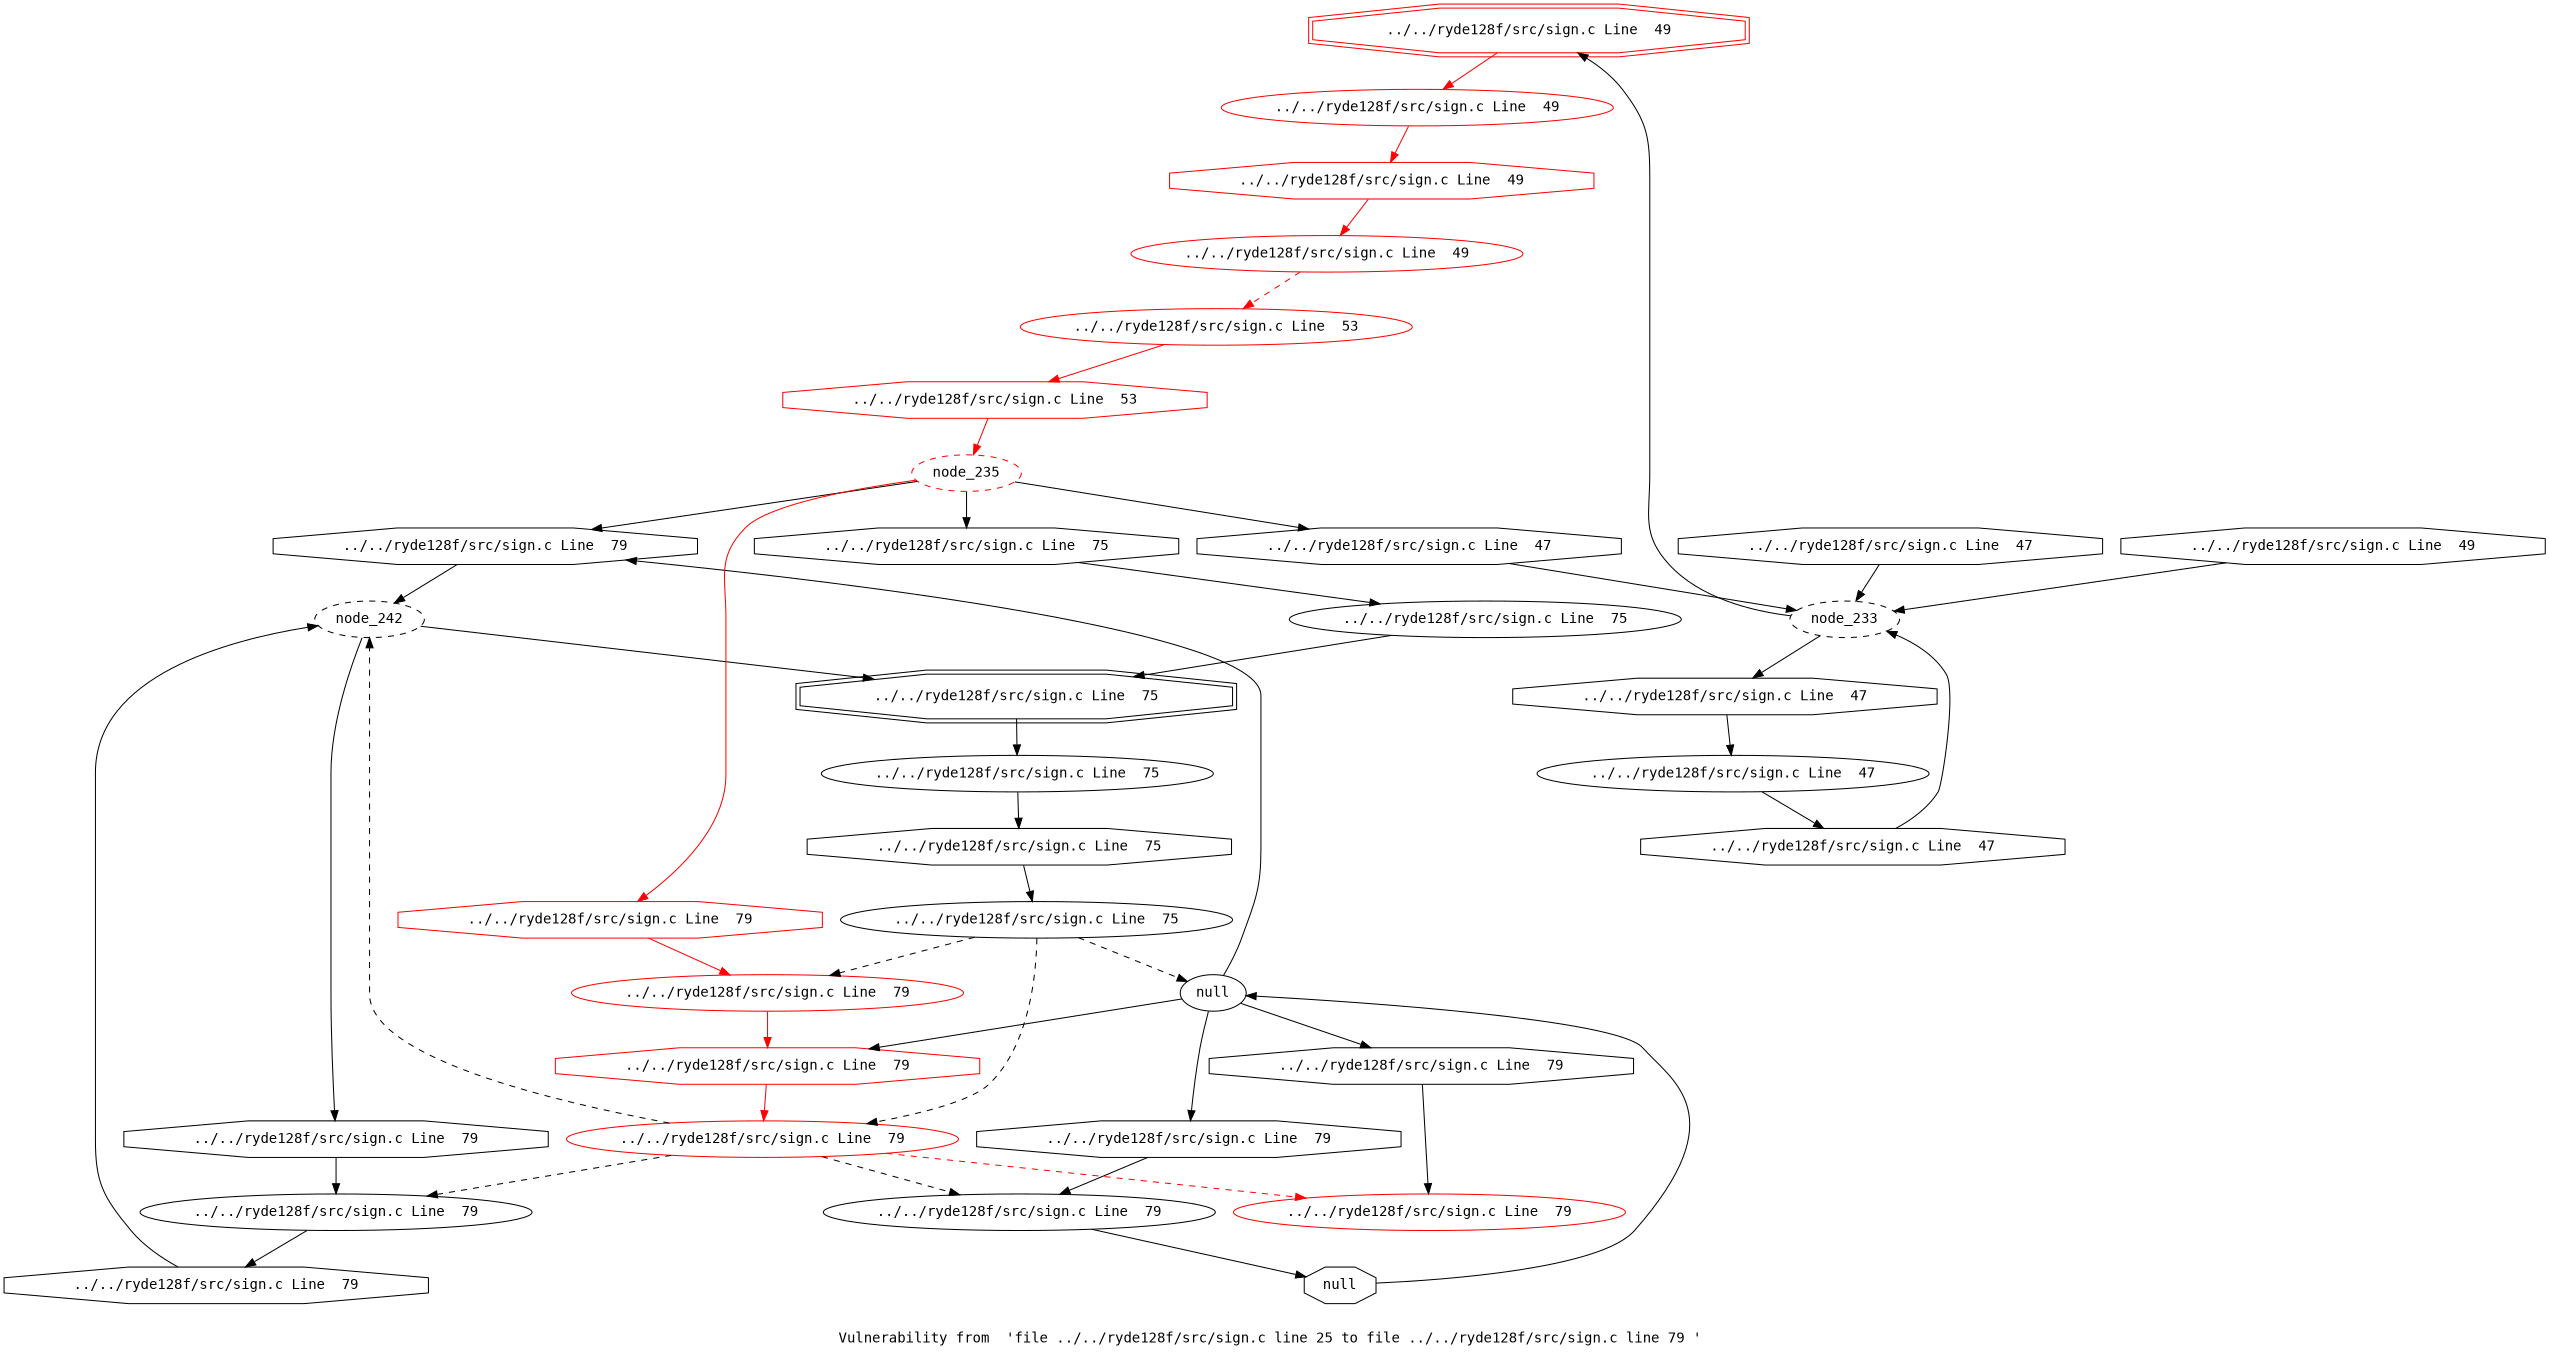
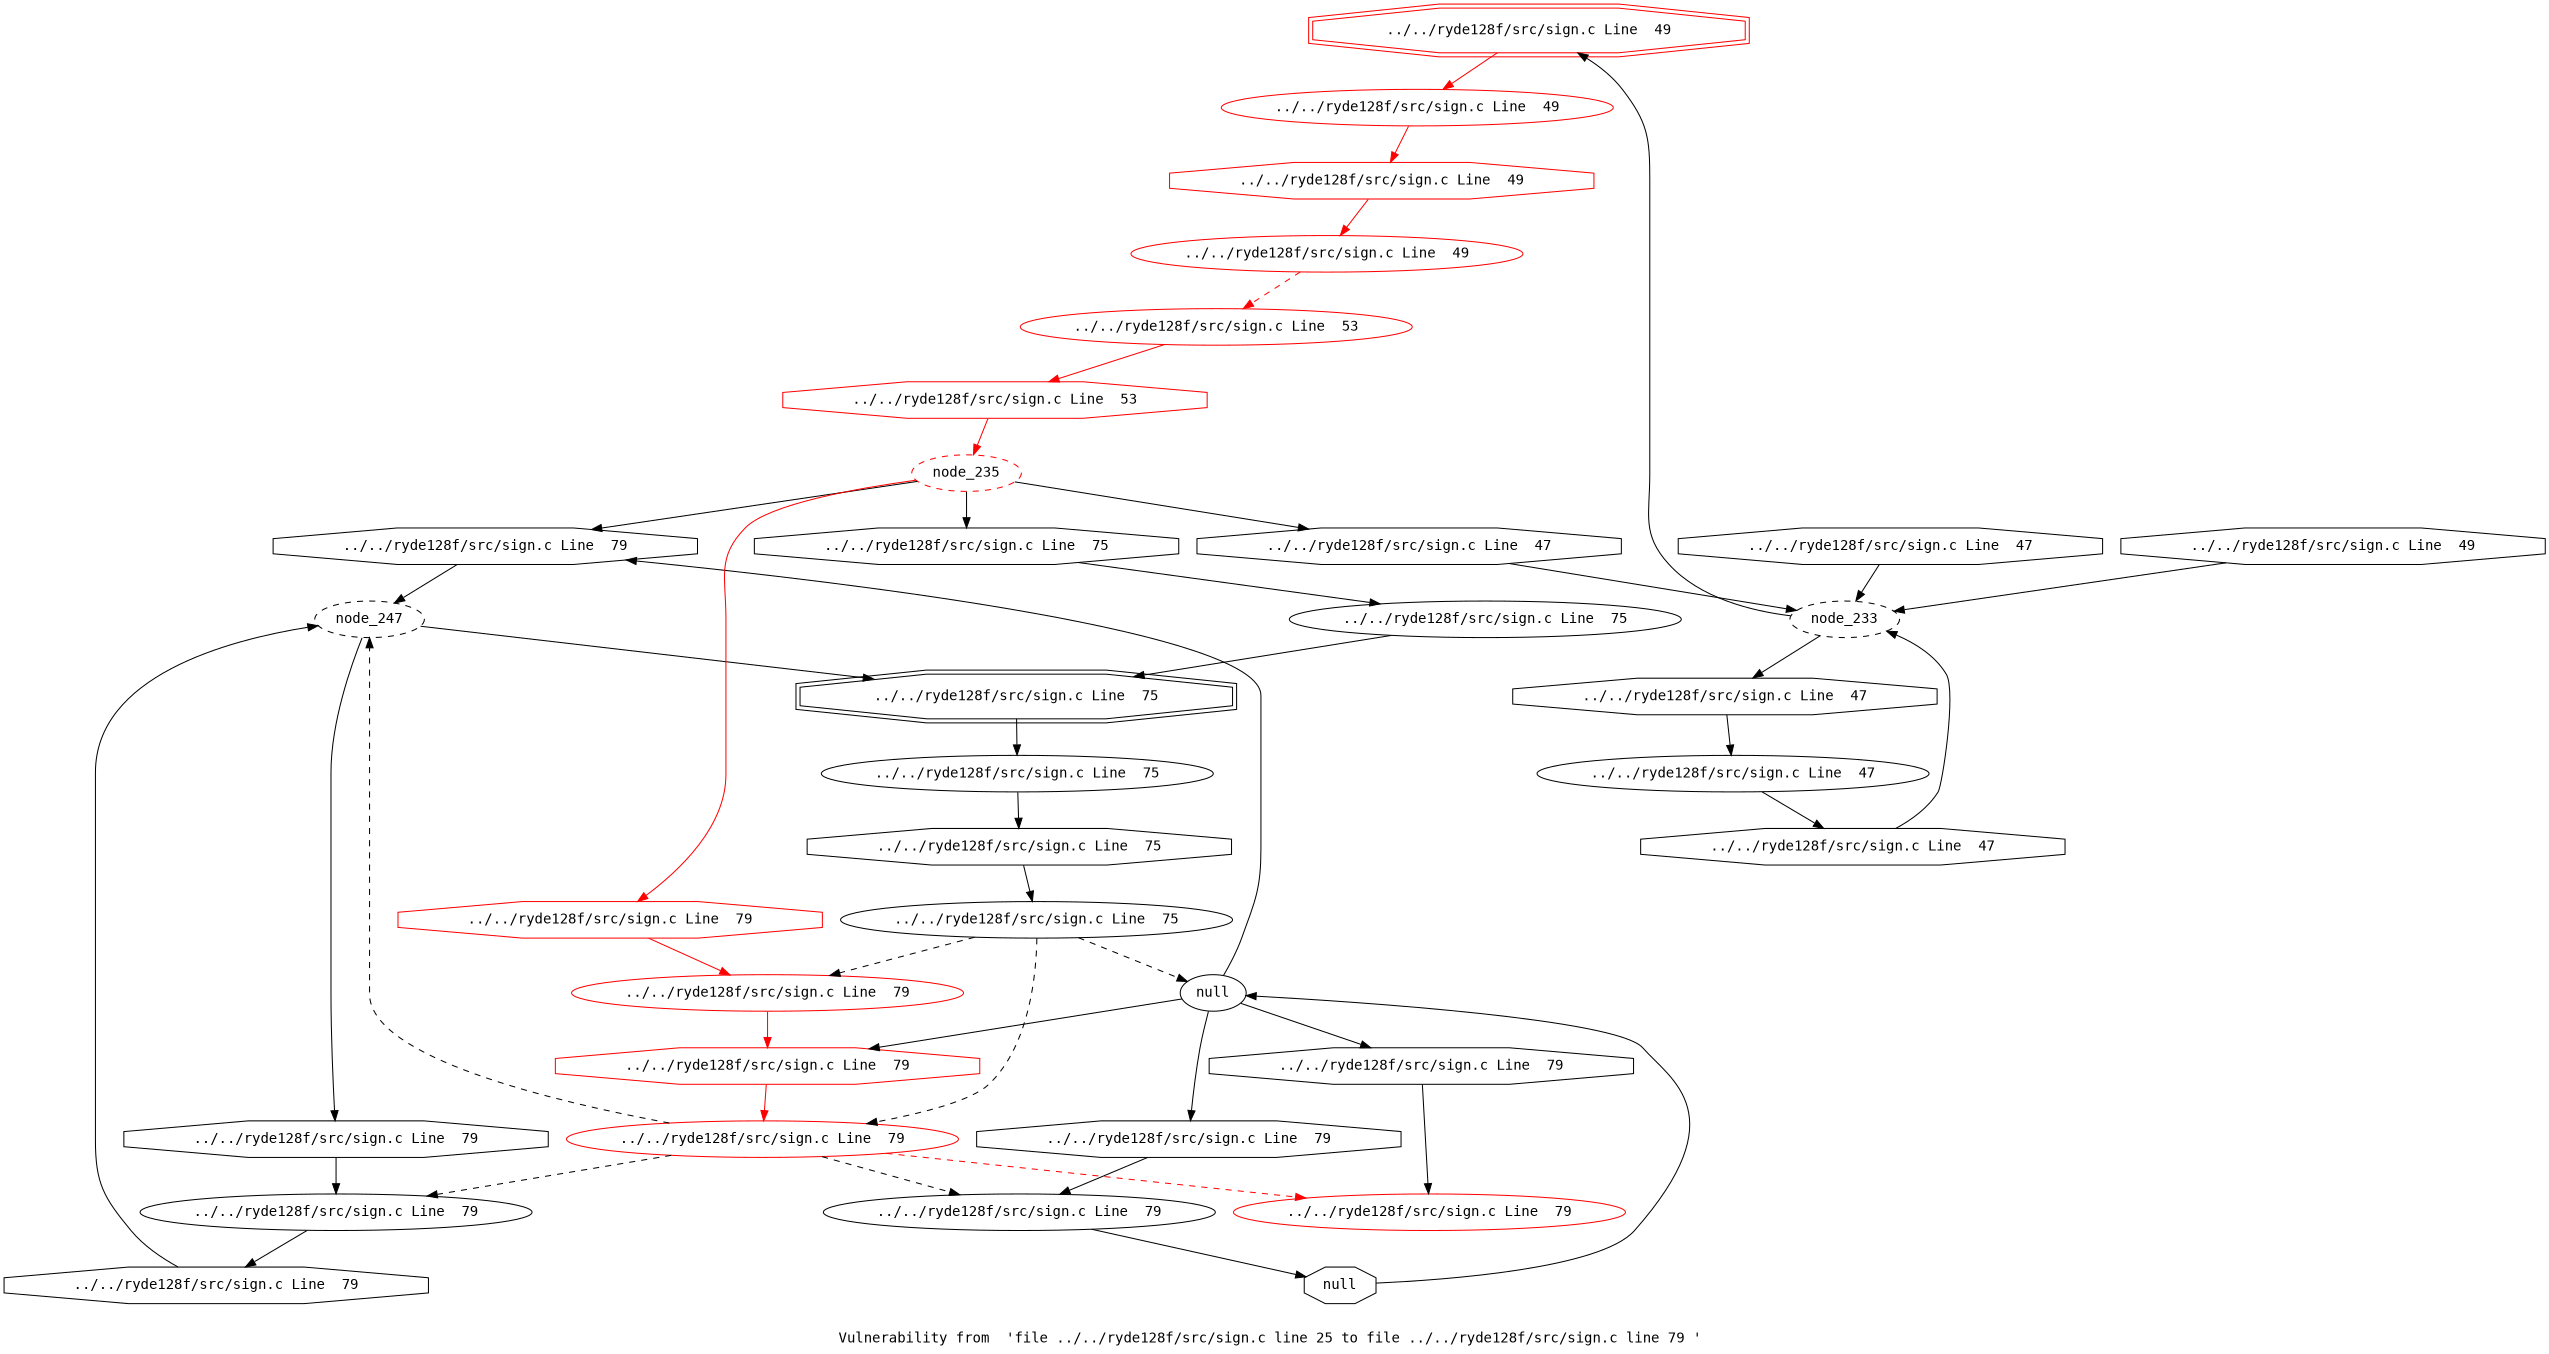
node "node_242": label "node_242" -> "node_247"
